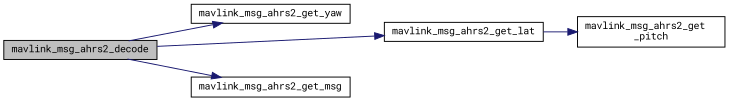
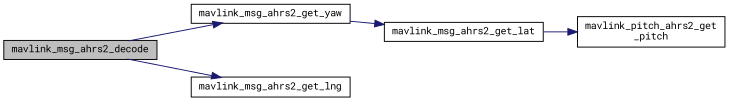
node "mavlink_msg_ahrs2_get _pitch": label "mavlink_msg_ahrs2_get _pitch" -> "mavlink_pitch_ahrs2_get _pitch"
edge "mavlink_msg_ahrs2_decode" -> "mavlink_msg_ahrs2_get_lat": now "mavlink_msg_ahrs2_get_yaw" -> "mavlink_msg_ahrs2_get_lat"
node "mavlink_msg_ahrs2_get_msg": label "mavlink_msg_ahrs2_get_msg" -> "mavlink_msg_ahrs2_get_lng"
